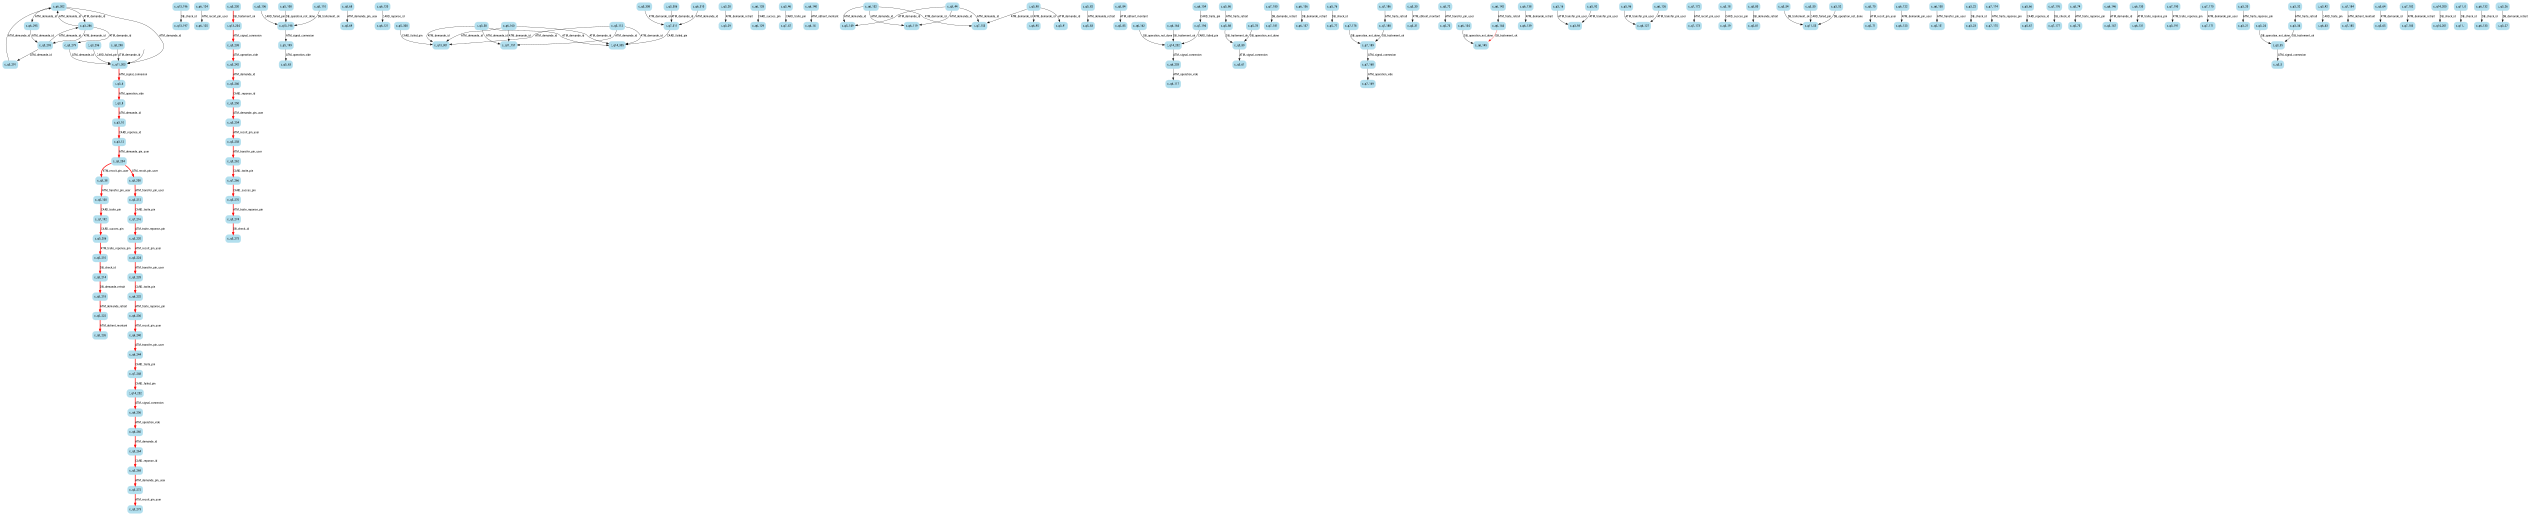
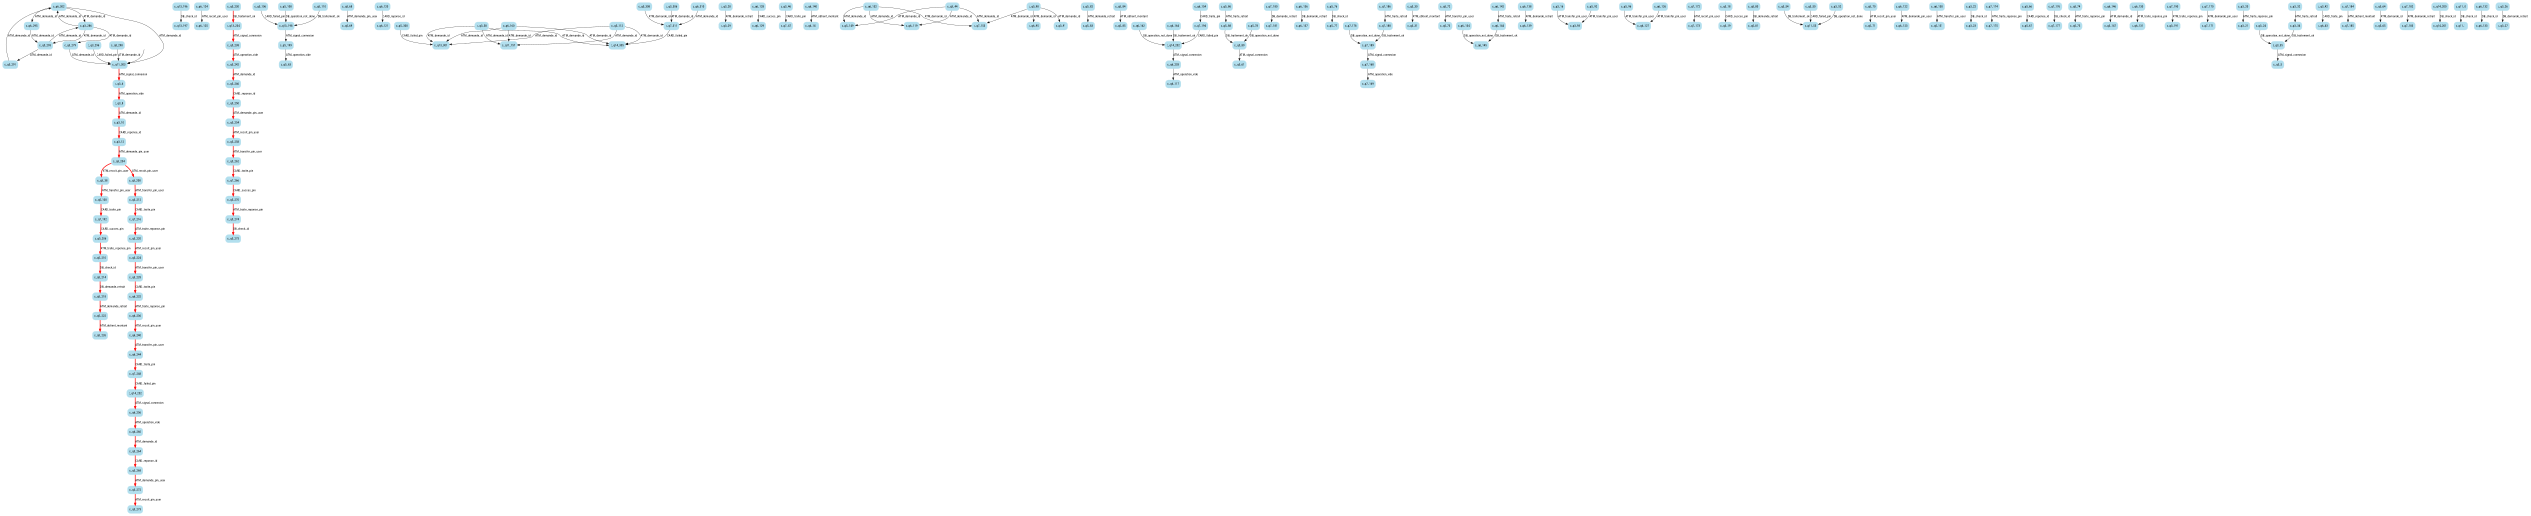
edge "c_q6_144" -> "c_q6_145": color red -> black
